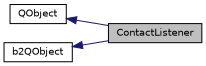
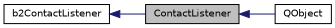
edge "ContactListener" -> "QObject": reversed
node "b2QObject": label "b2QObject" -> "b2ContactListener"
